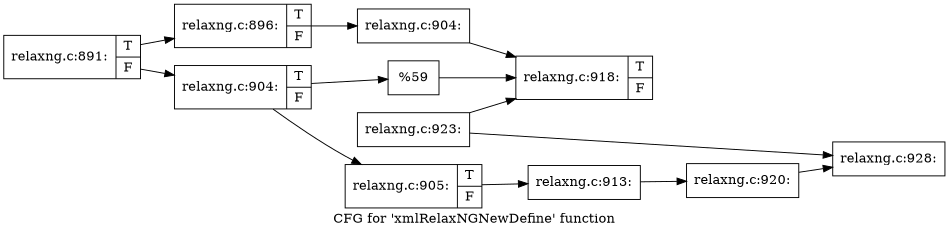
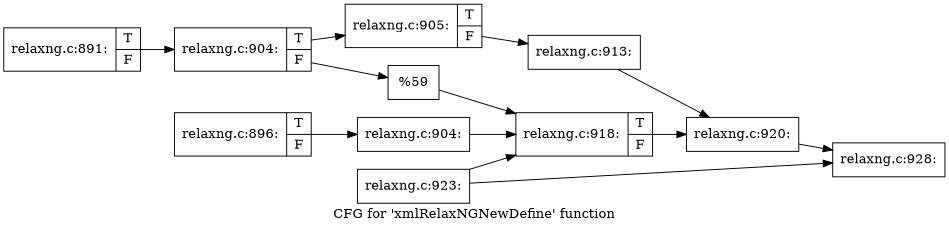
edge "relaxng.c:891:" -> "relaxng.c:896:": removed
edge "relaxng.c:918:" -> "relaxng.c:920:": added
